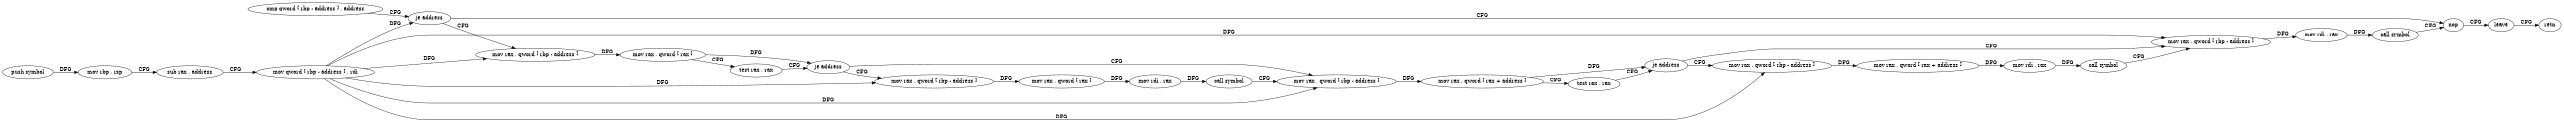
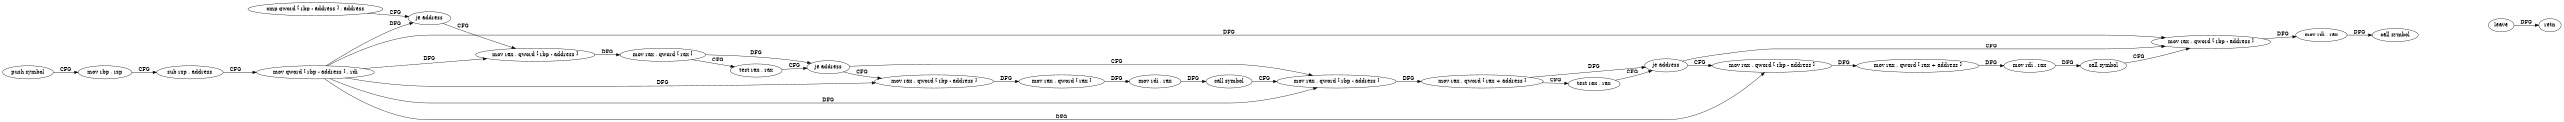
edge "leave" -> "retn": label "CFG" -> "DFG"
node "nop": removed
edge "push symbol" -> "mov rbp , rsp": label "DFG" -> "CFG"
node "sub rax , address": label "sub rax , address" -> "sub rsp , address"
